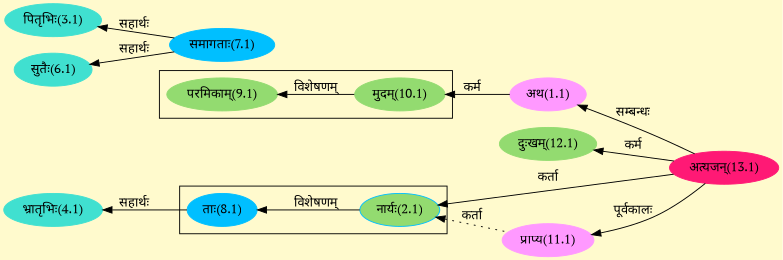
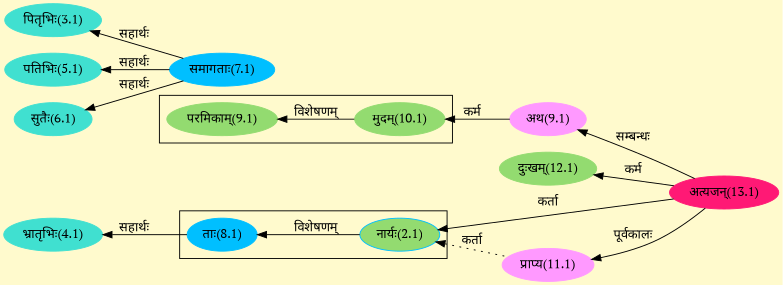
node "पतिभिः(5.1)": added
node "अथ(1.1)": label "अथ(1.1)" -> "अथ(9.1)"
